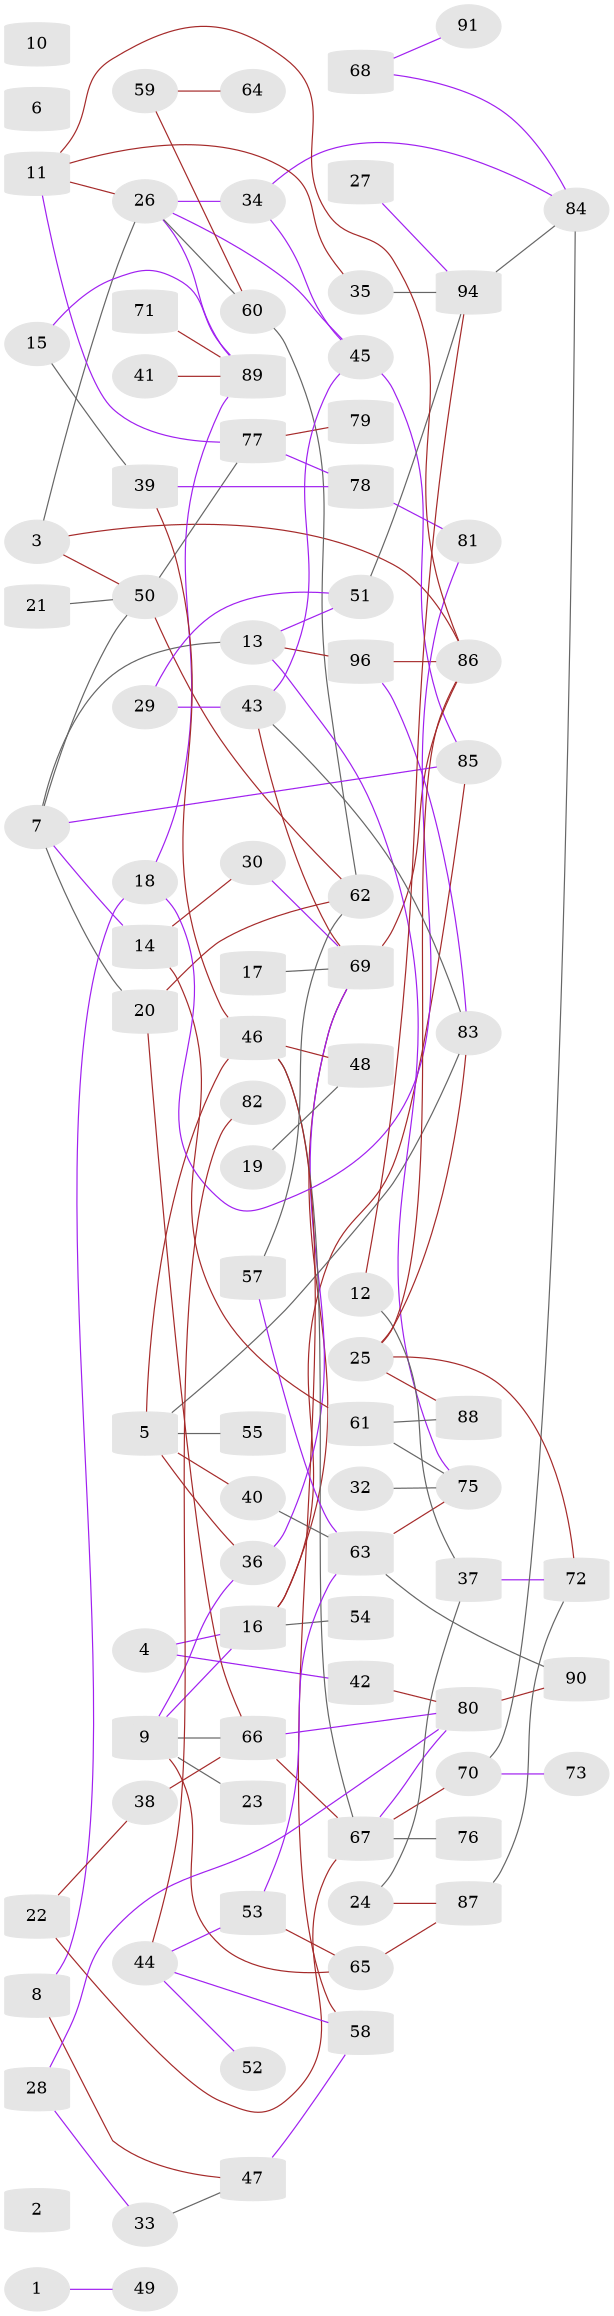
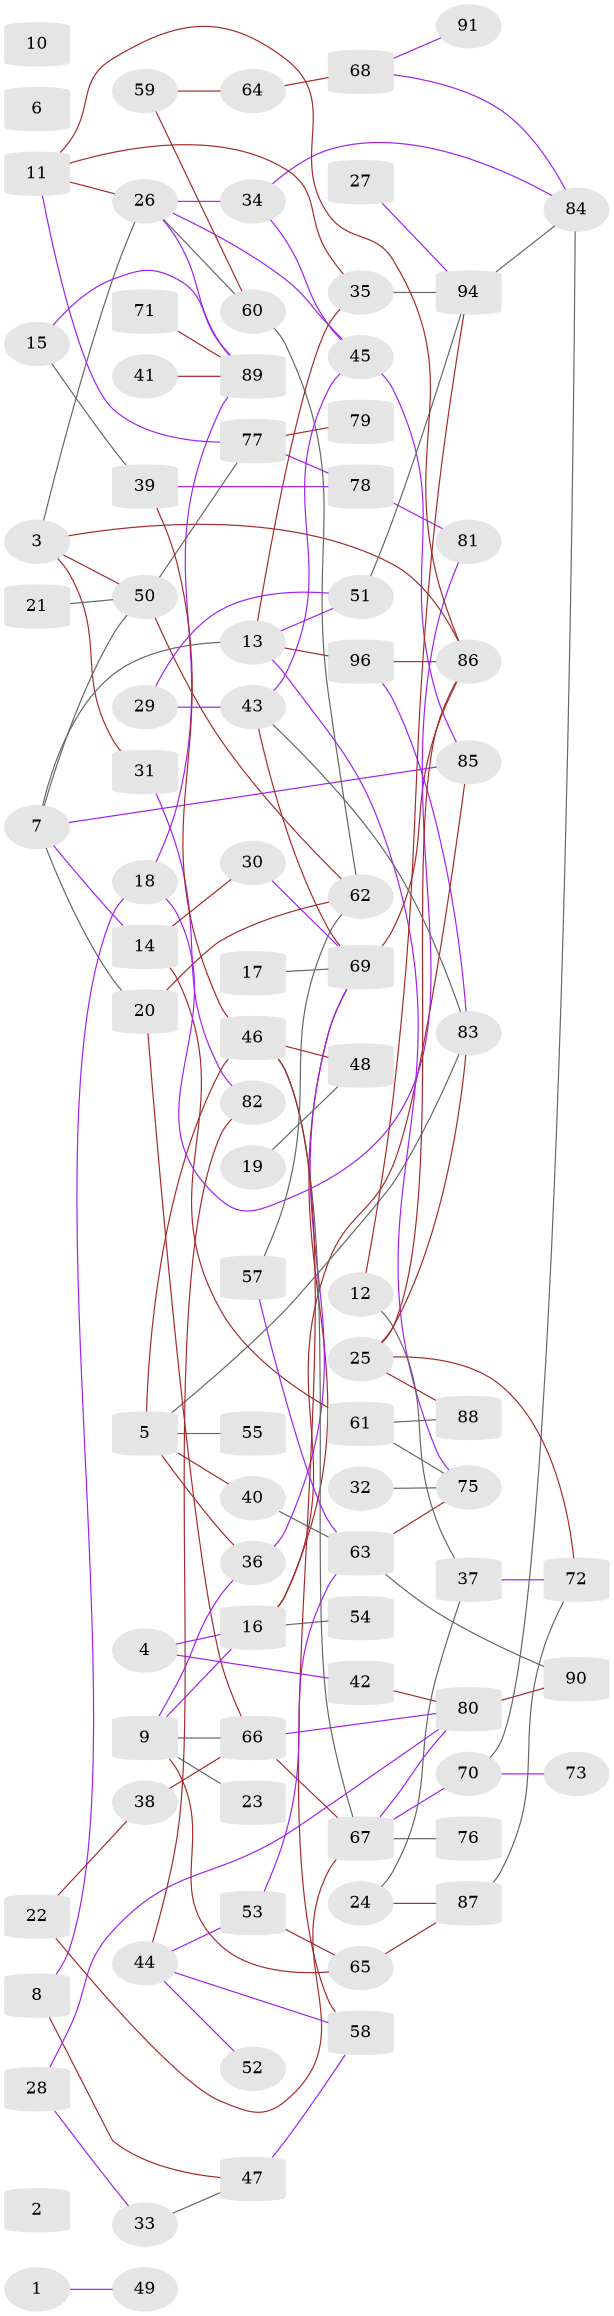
edge "68" -- "64": added
edge "35" -- "13": added
node "31": added
edge "70" -- "67": color brown -> purple
